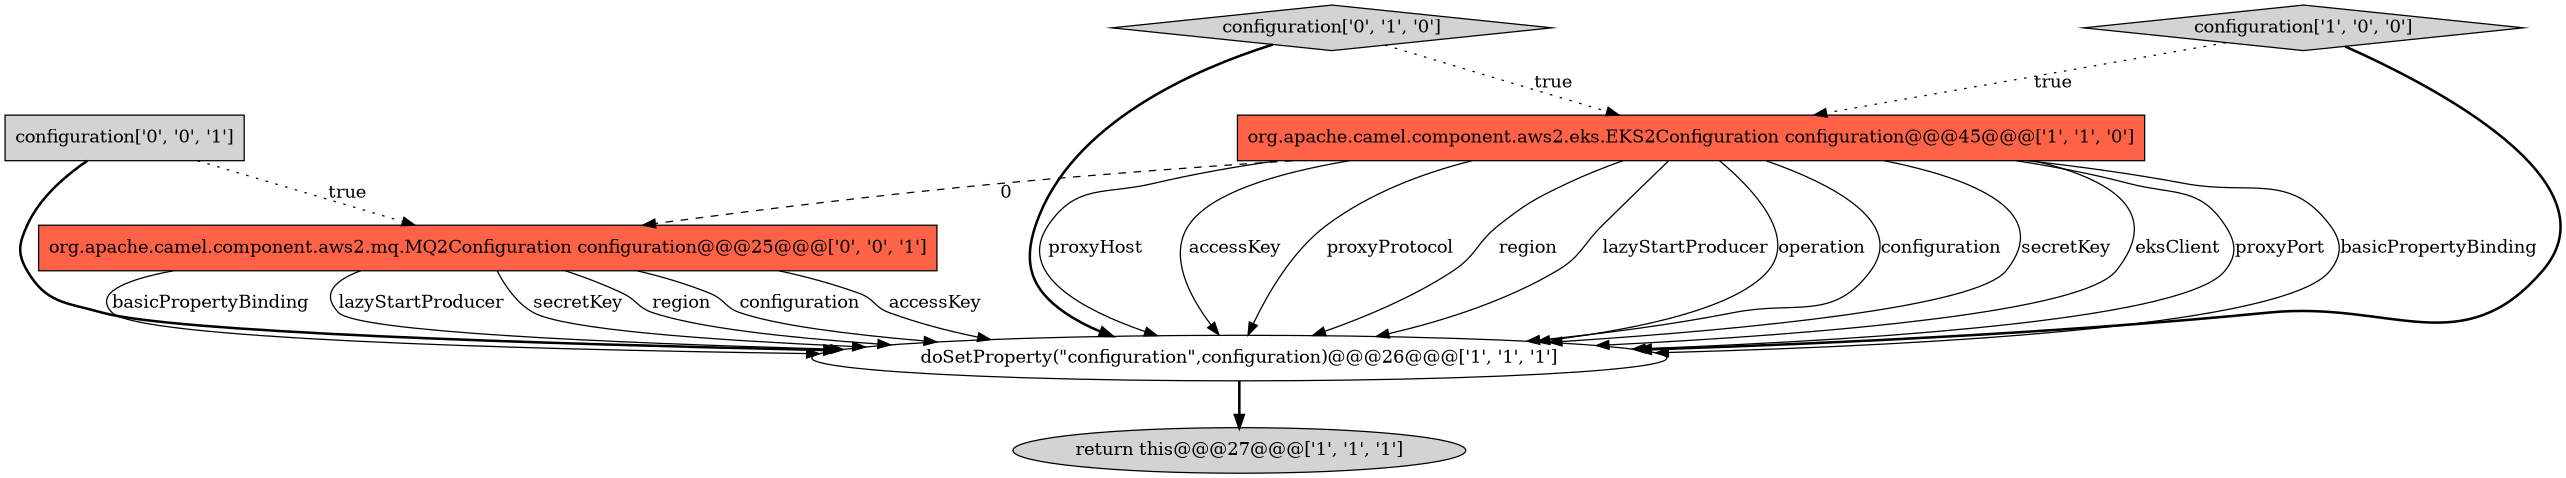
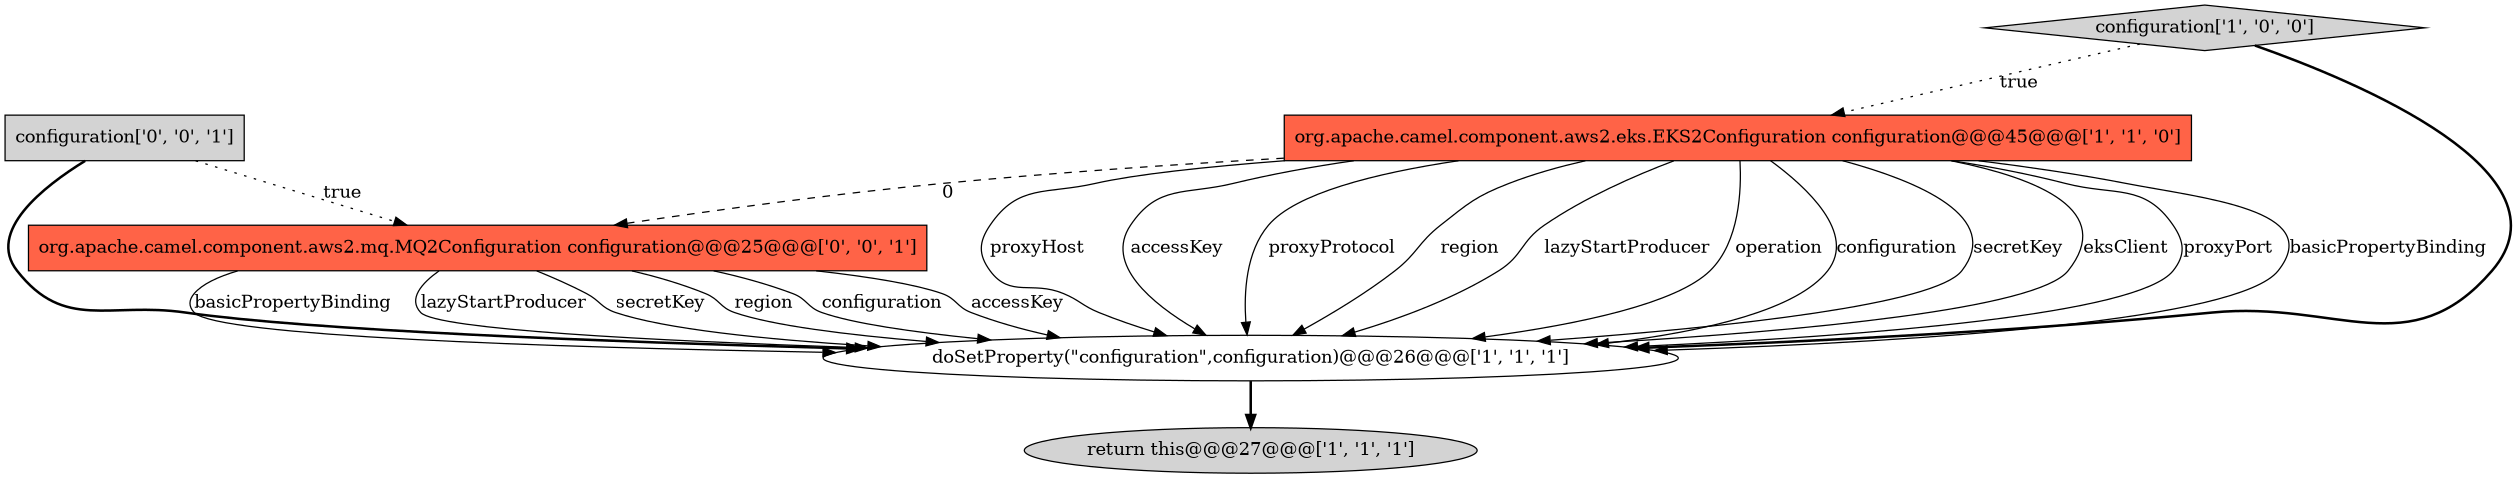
node "configuration['0', '1', '0']": removed
